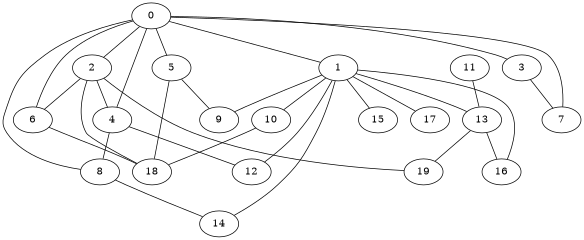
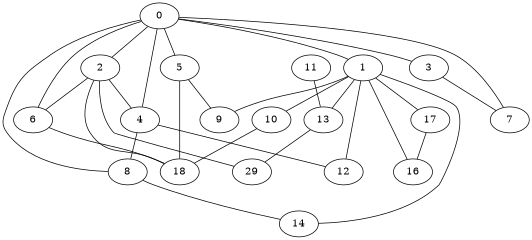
node "15": removed
edge "13" -- "16": now "17" -- "16"
node "19": label "19" -> "29"
